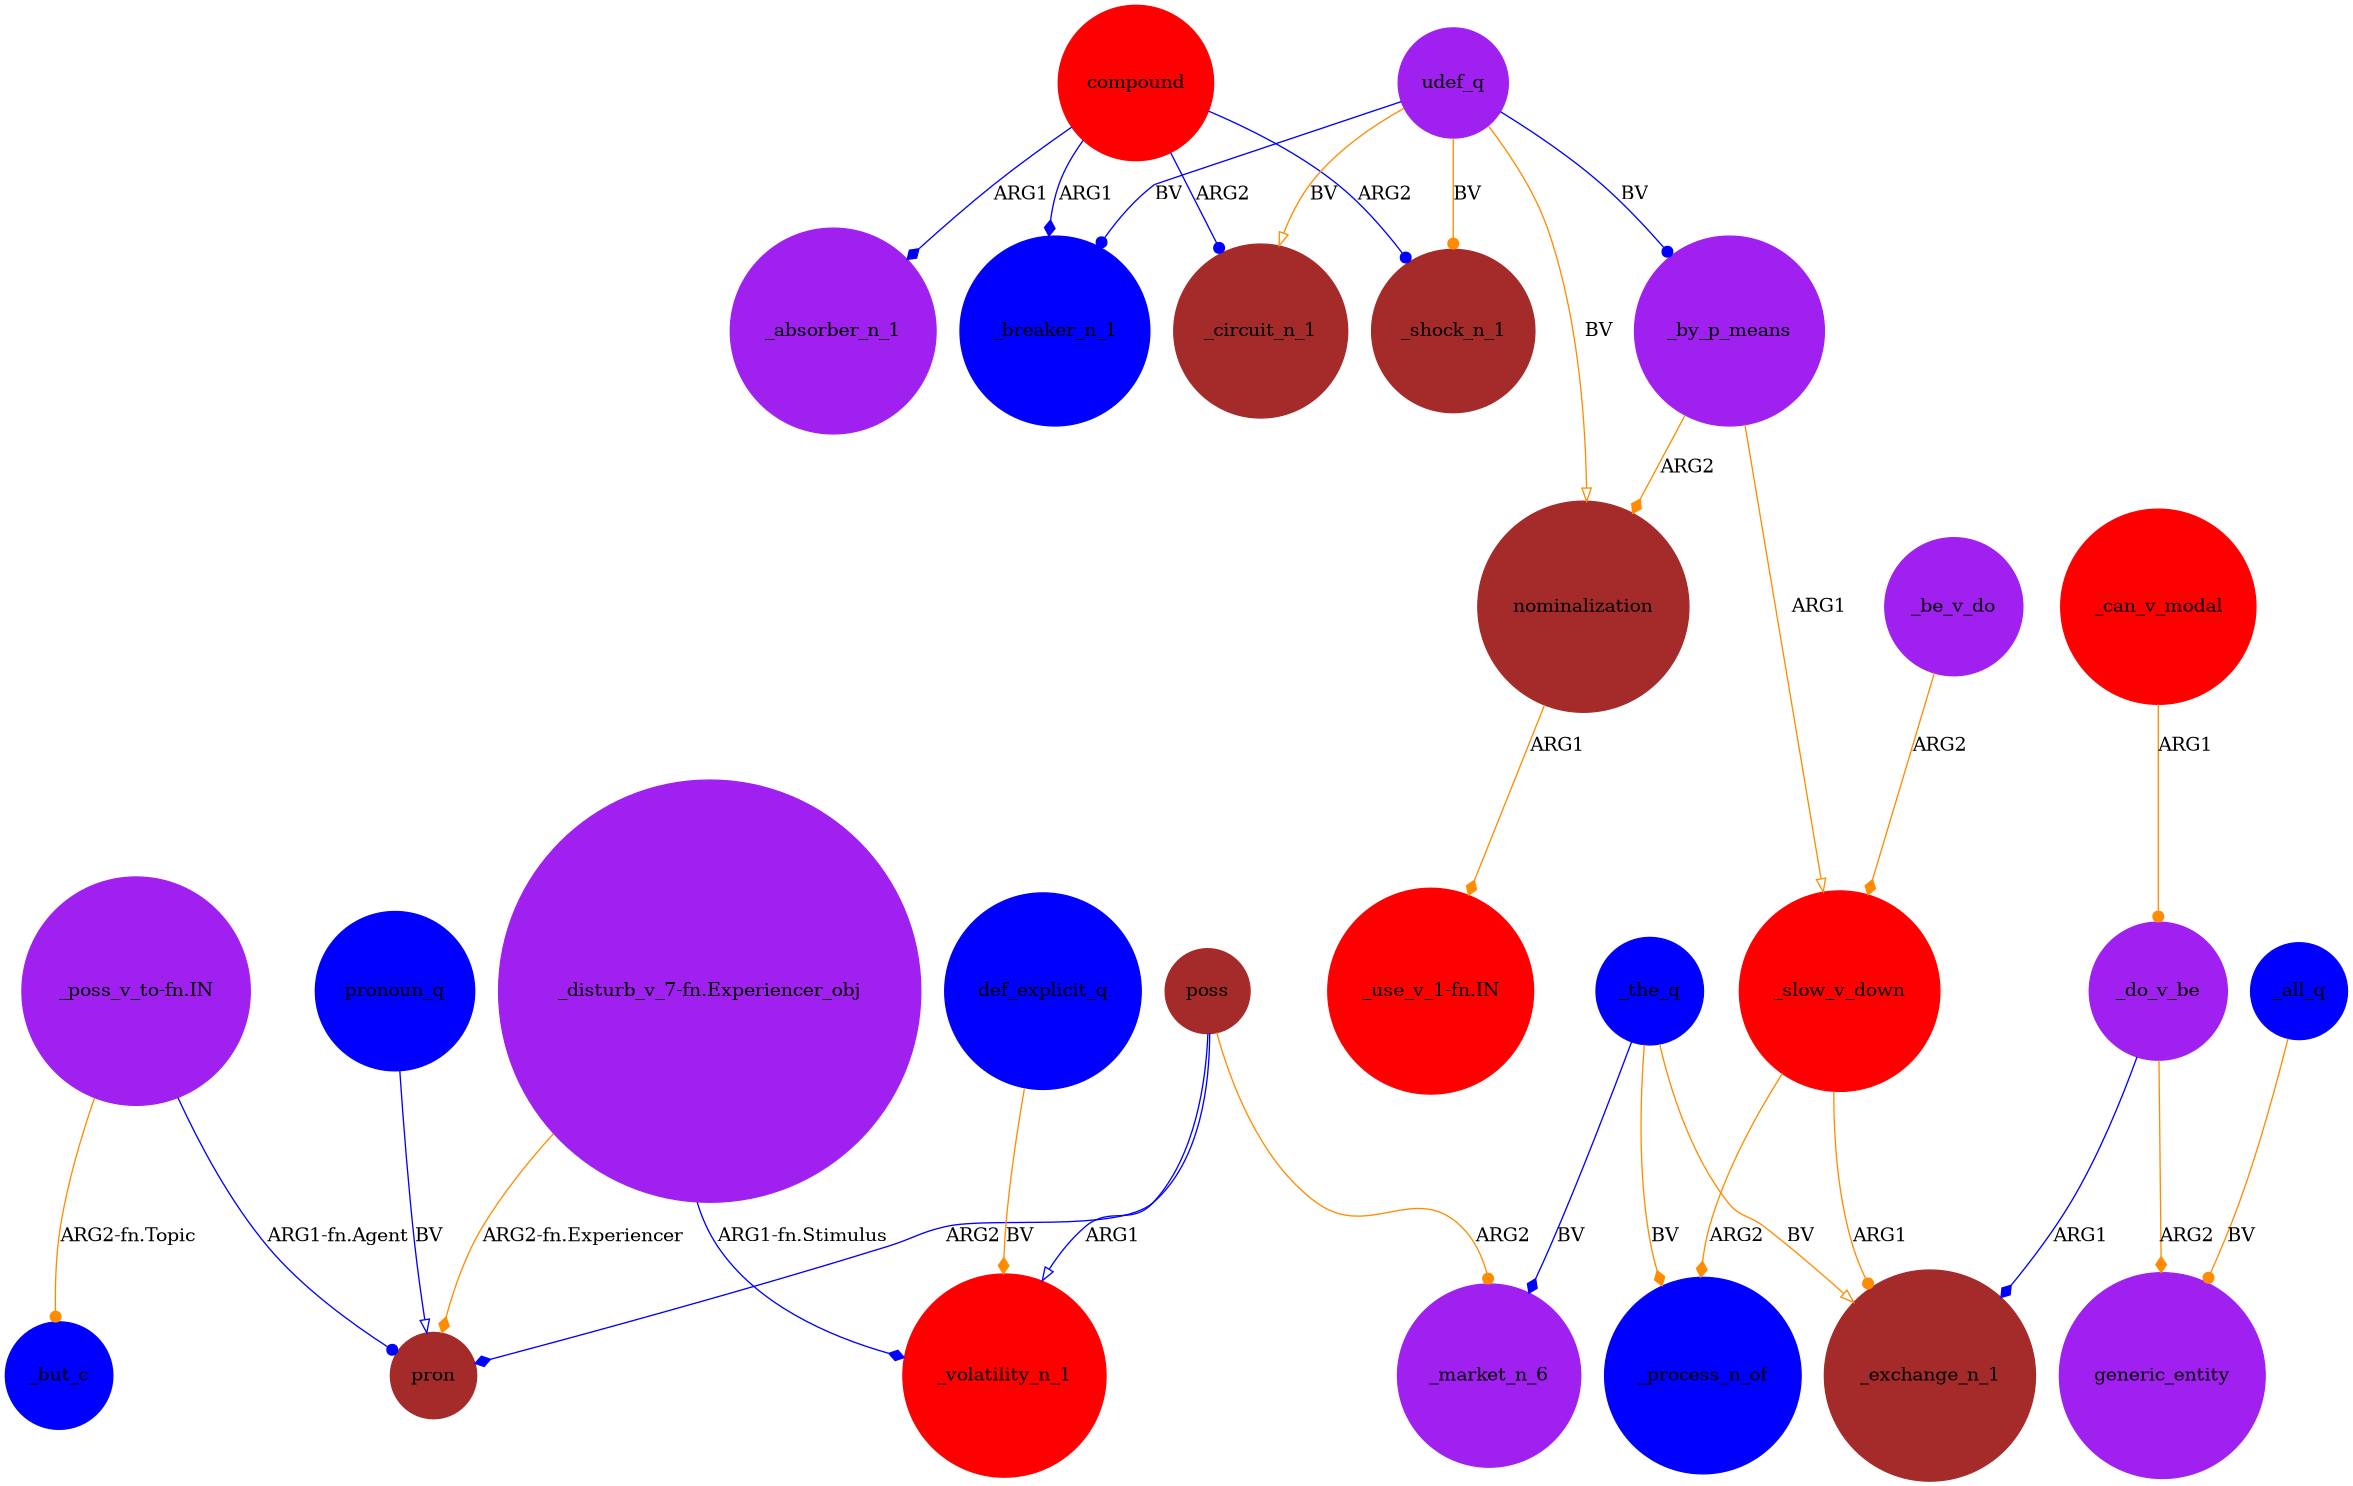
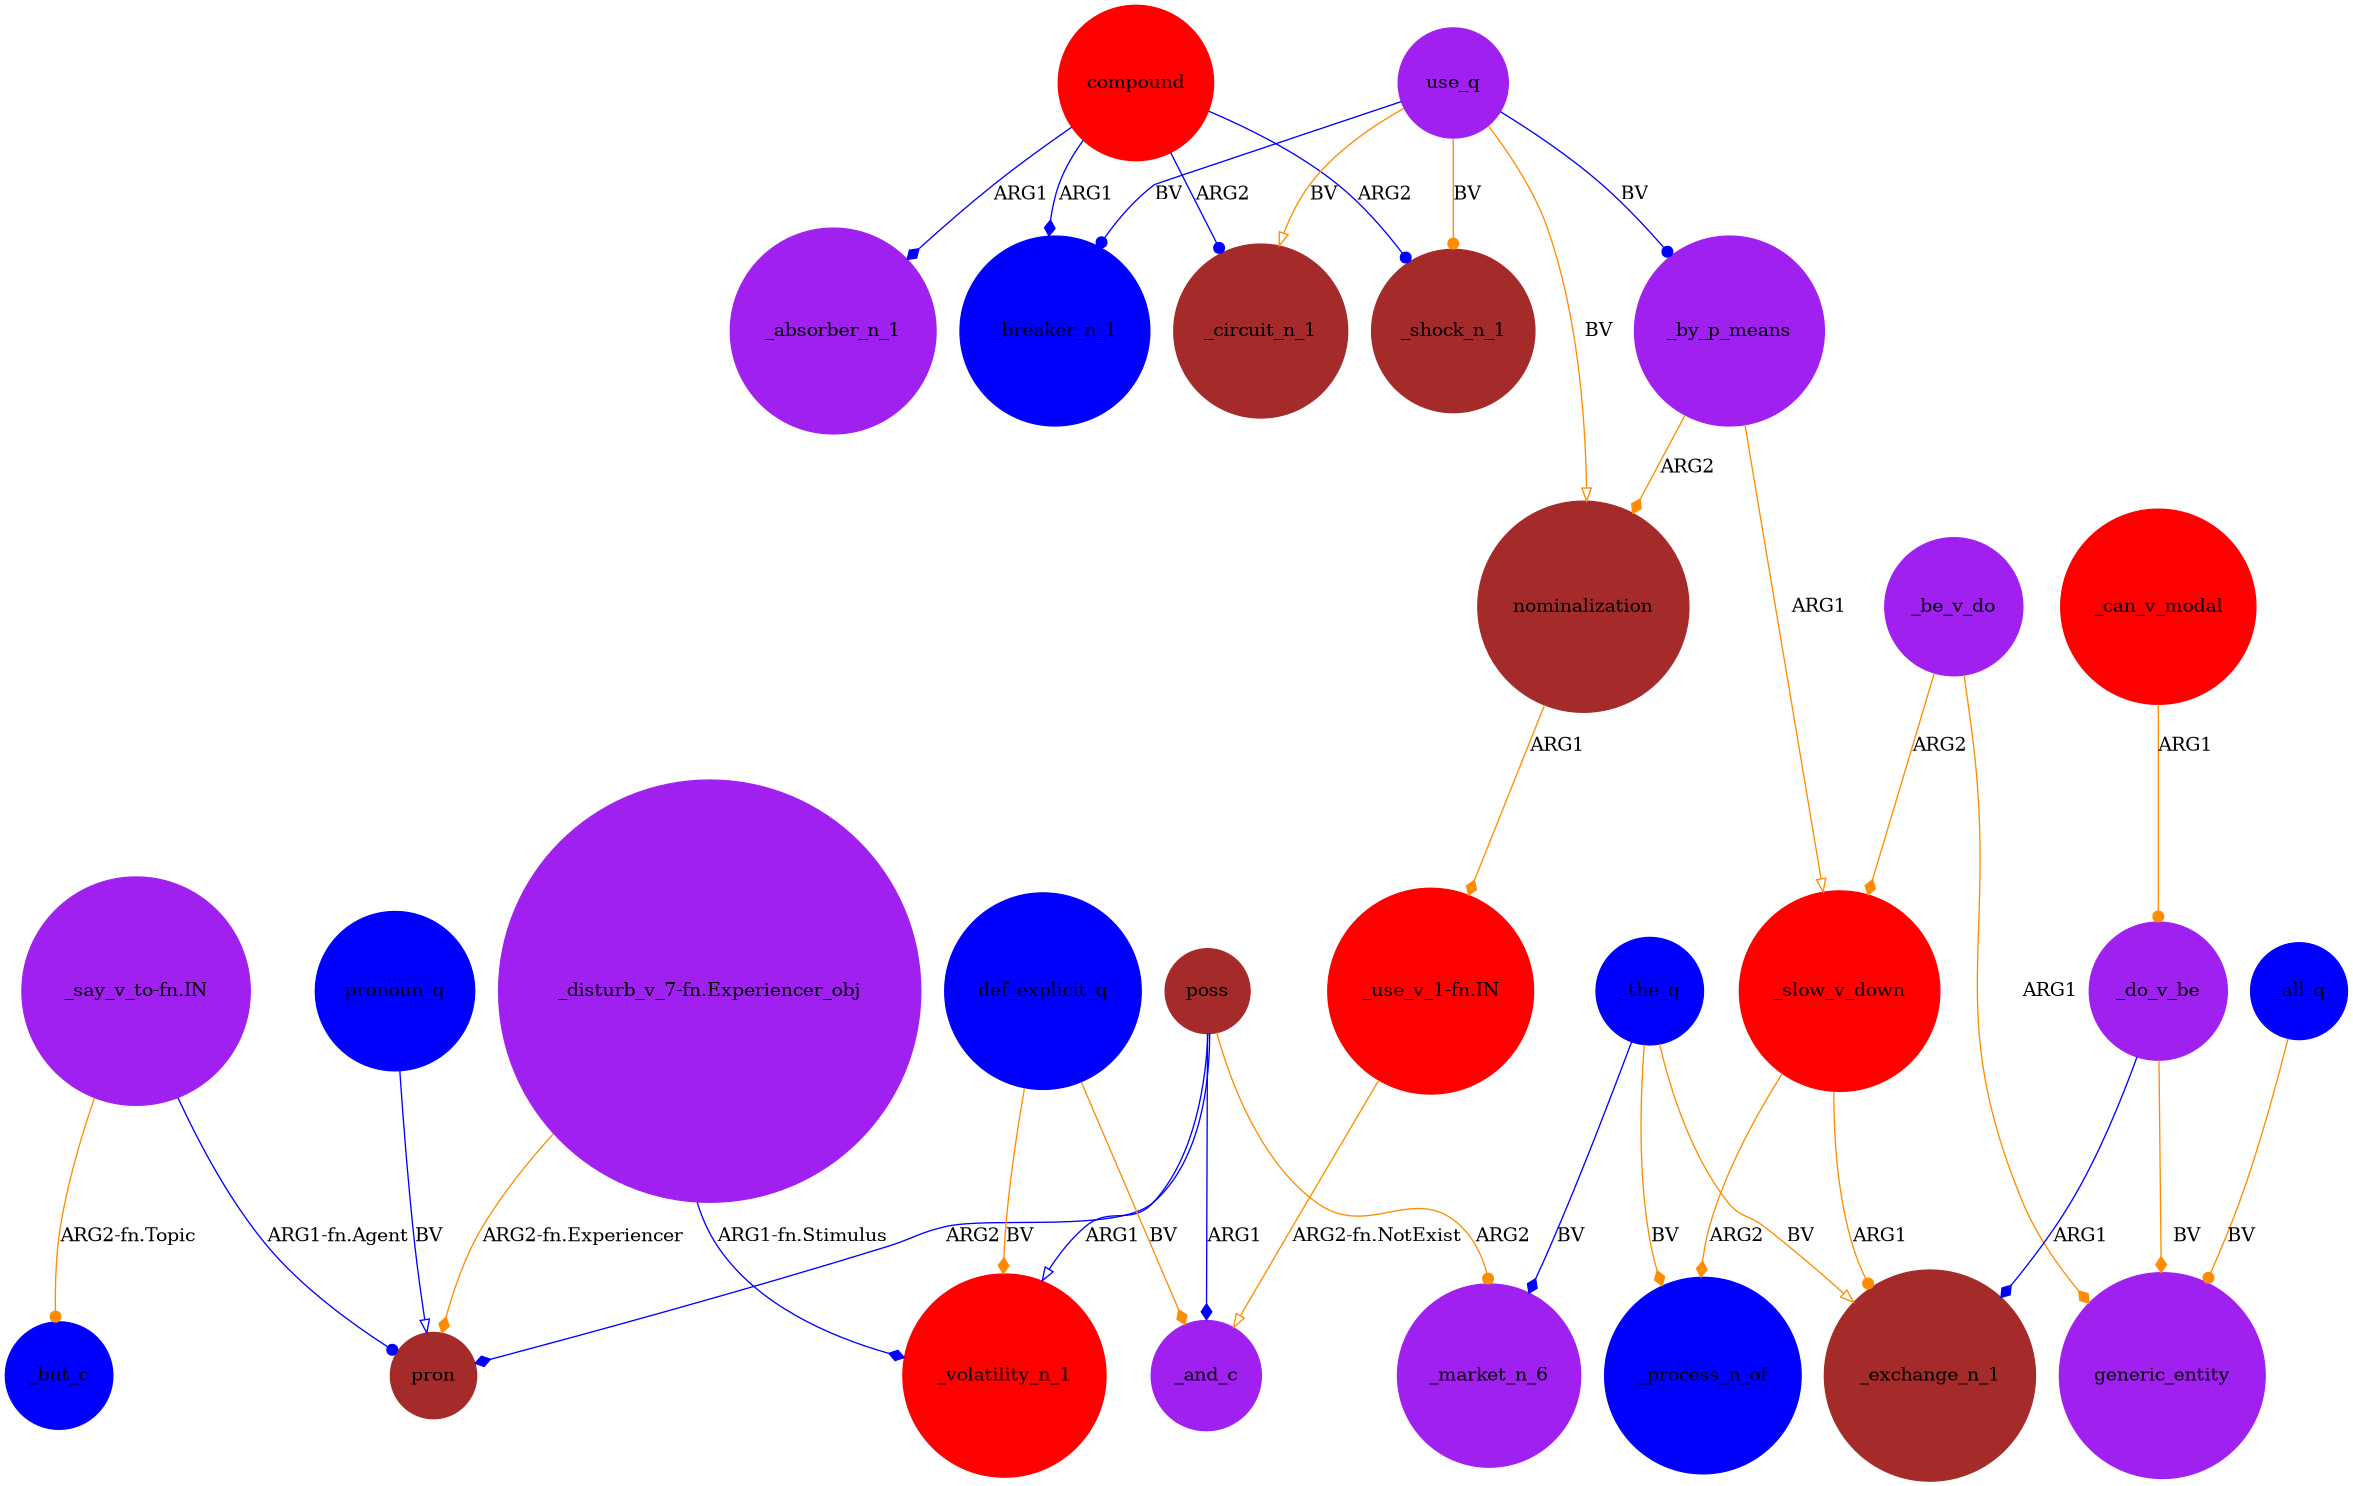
node "udef_q": label "udef_q" -> "use_q"
node "_poss_v_to-fn.IN": label "_poss_v_to-fn.IN" -> "_say_v_to-fn.IN"
edge "_be_v_do" -> "generic_entity": added, label "ARG1"
edge "_do_v_be" -> "generic_entity": label "ARG2" -> "BV"
node "_and_c": added
